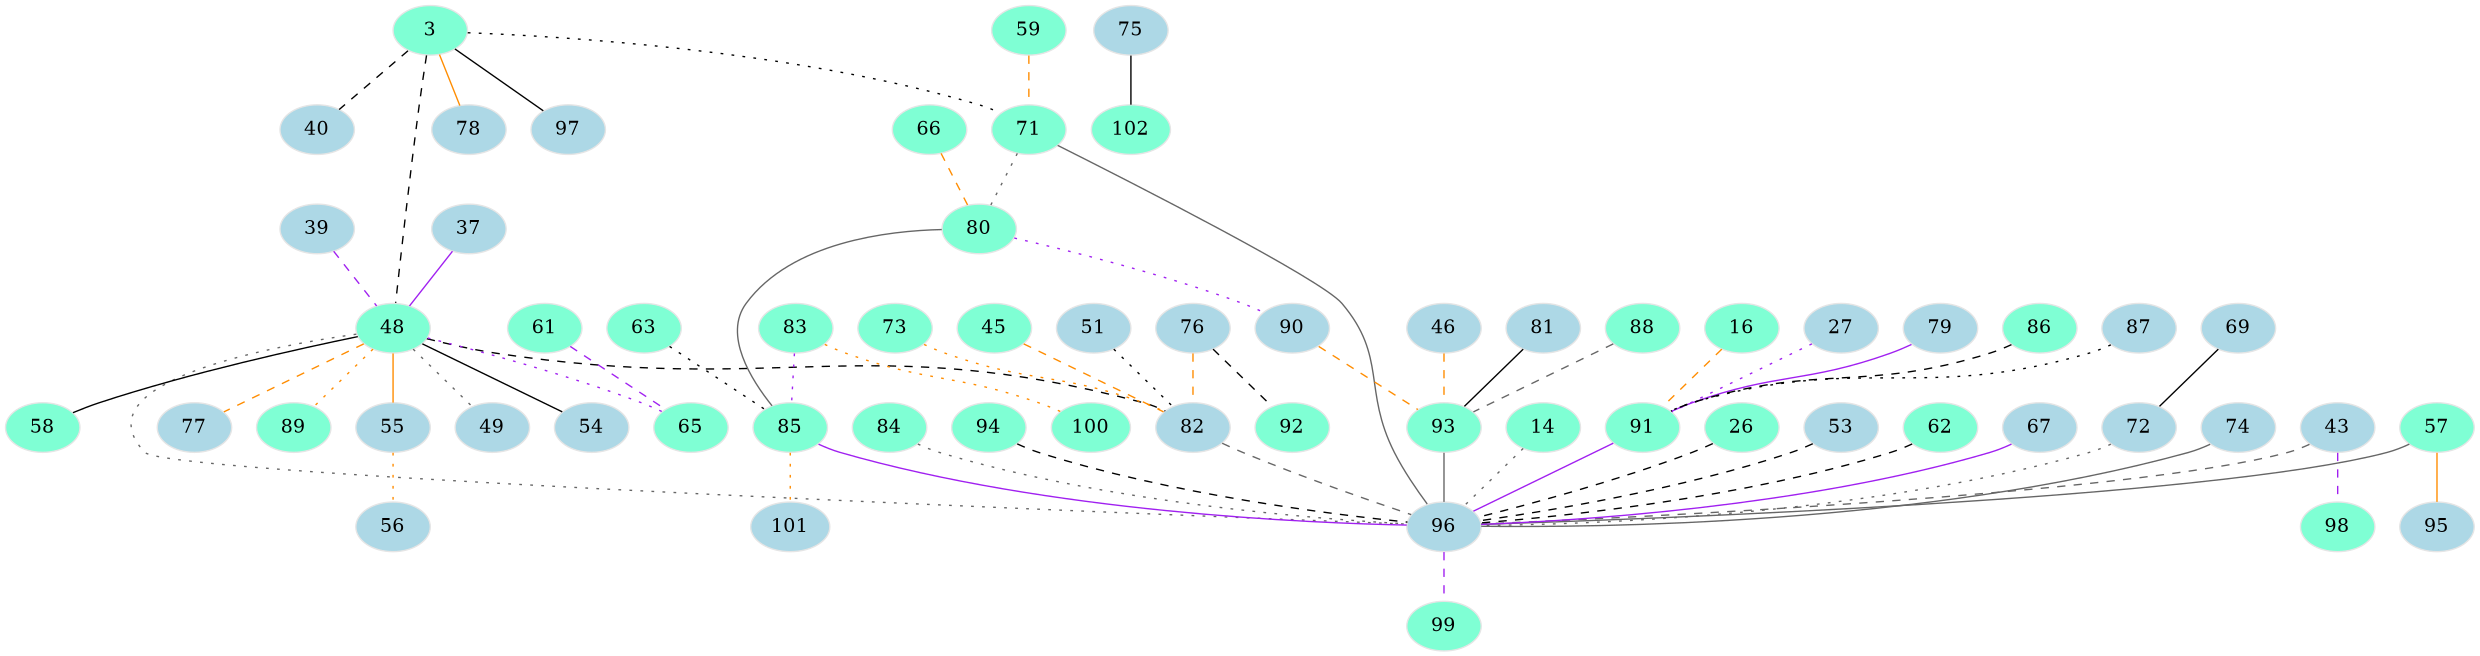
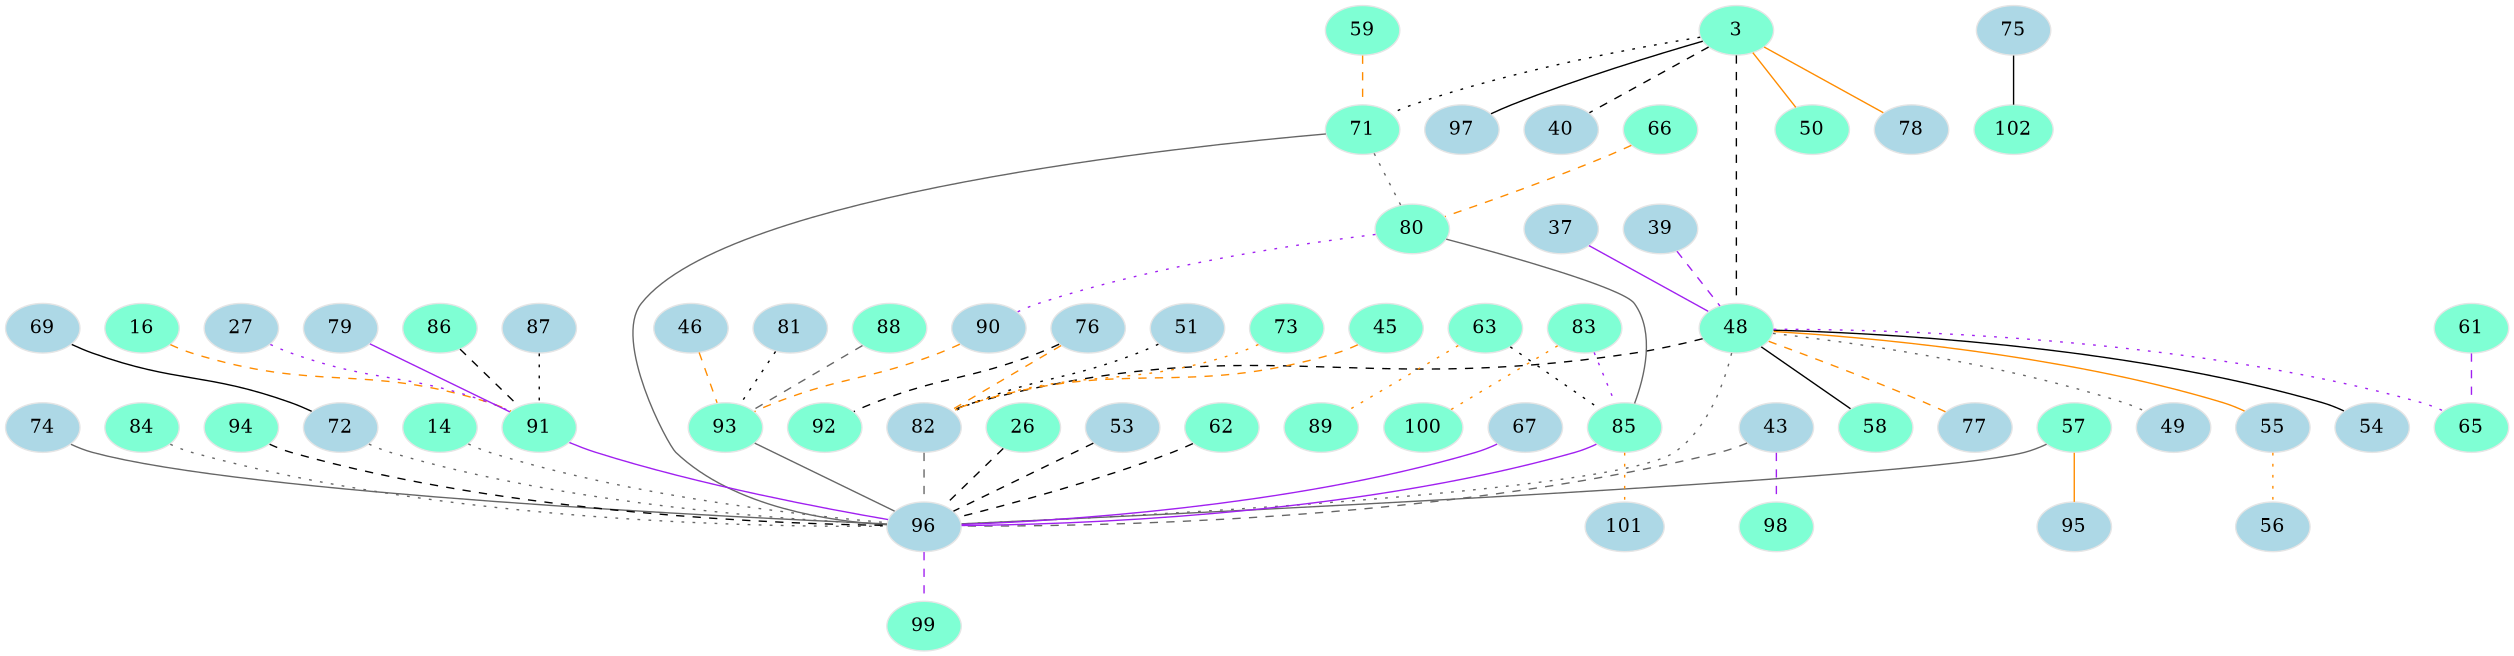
node "50": added
edge "48" -- "89": now "63" -- "89"
edge "81" -- "93": style solid -> dotted
